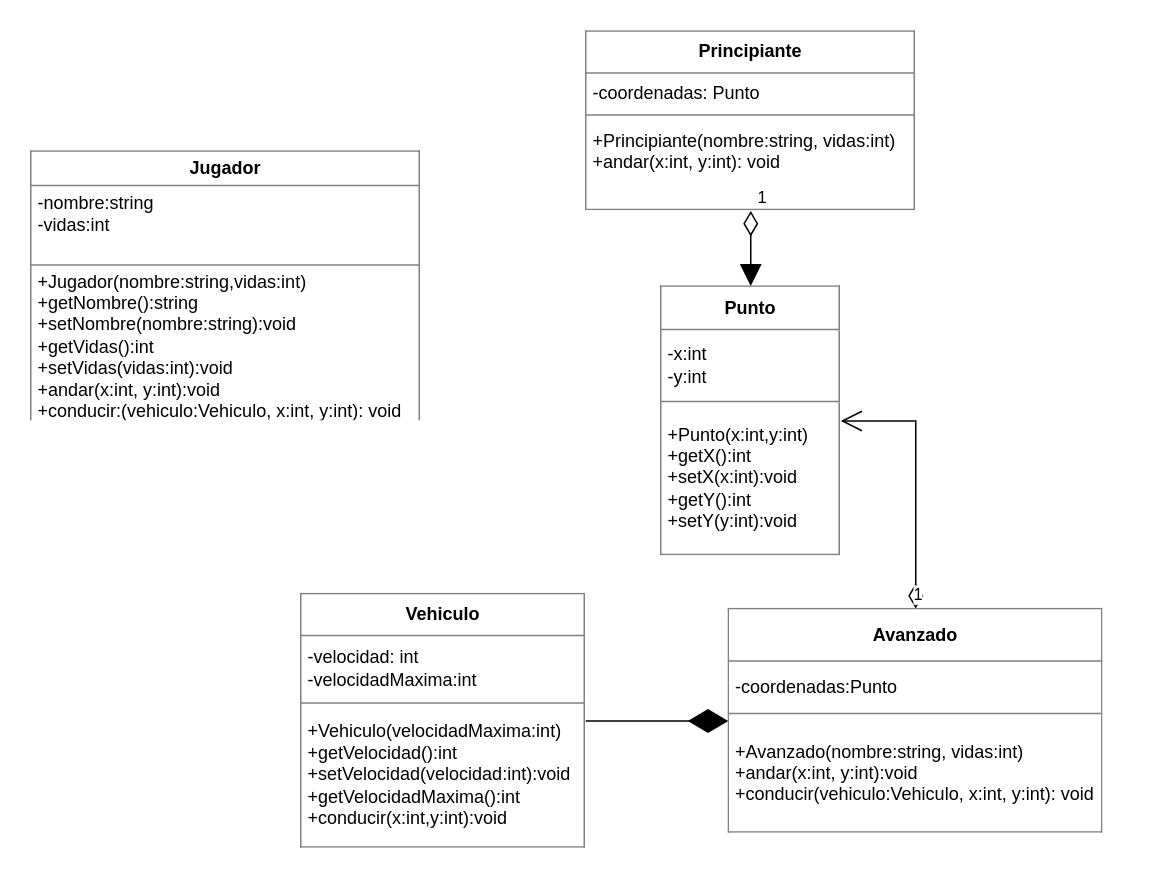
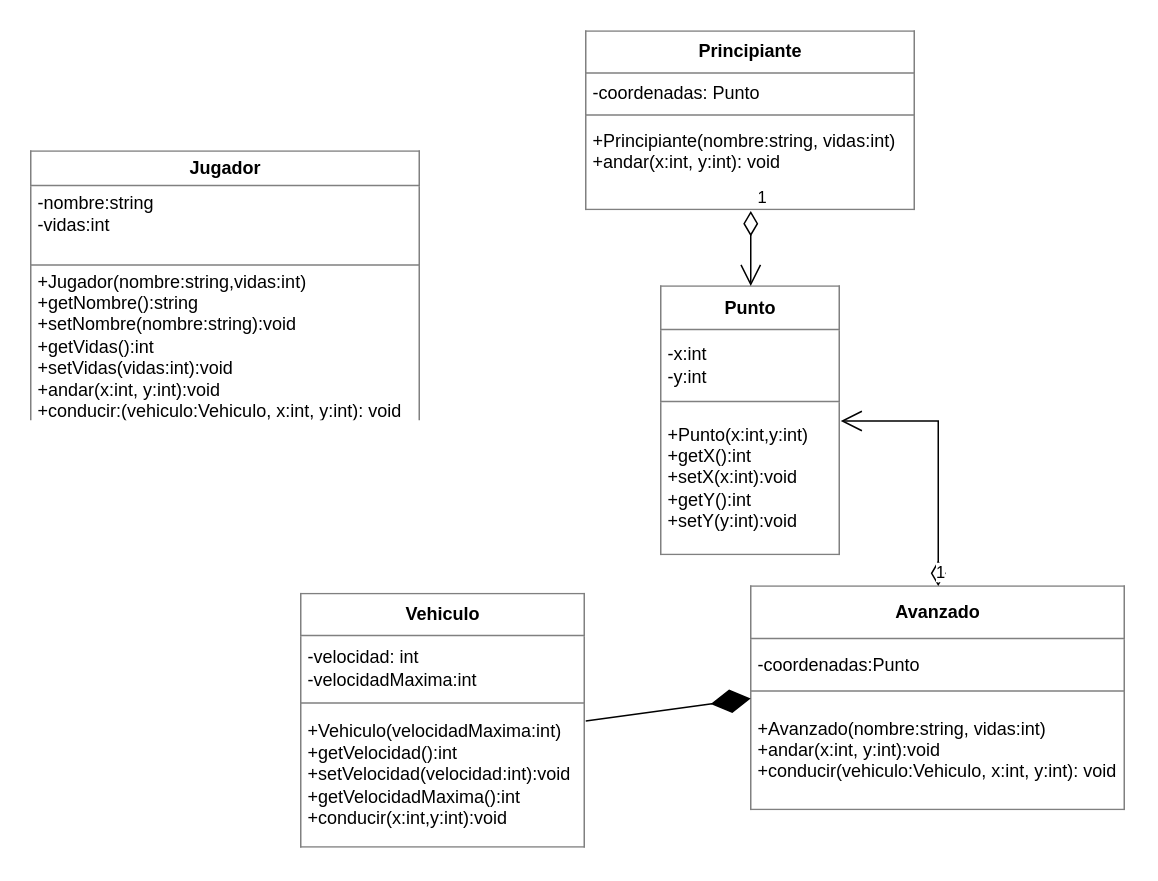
edge "Principiante -coordenadas: Punto +Principiante(nombre:string, vidas:int) +andar(x:int, y:int): void" -- "Punto -x:int -y:int +Punto(x:int,y:int) +getX():int +setX(x:int):void +getY():int +setY(y:int):void": arrowhead block -> open
node "Avanzado -coordenadas:Punto +Avanzado(nombre:string, vidas:int) +andar(x:int, y:int):void +conducir(vehiculo:Vehiculo, x:int, y:int): void": moved (916, 721) -> (938, 698)
